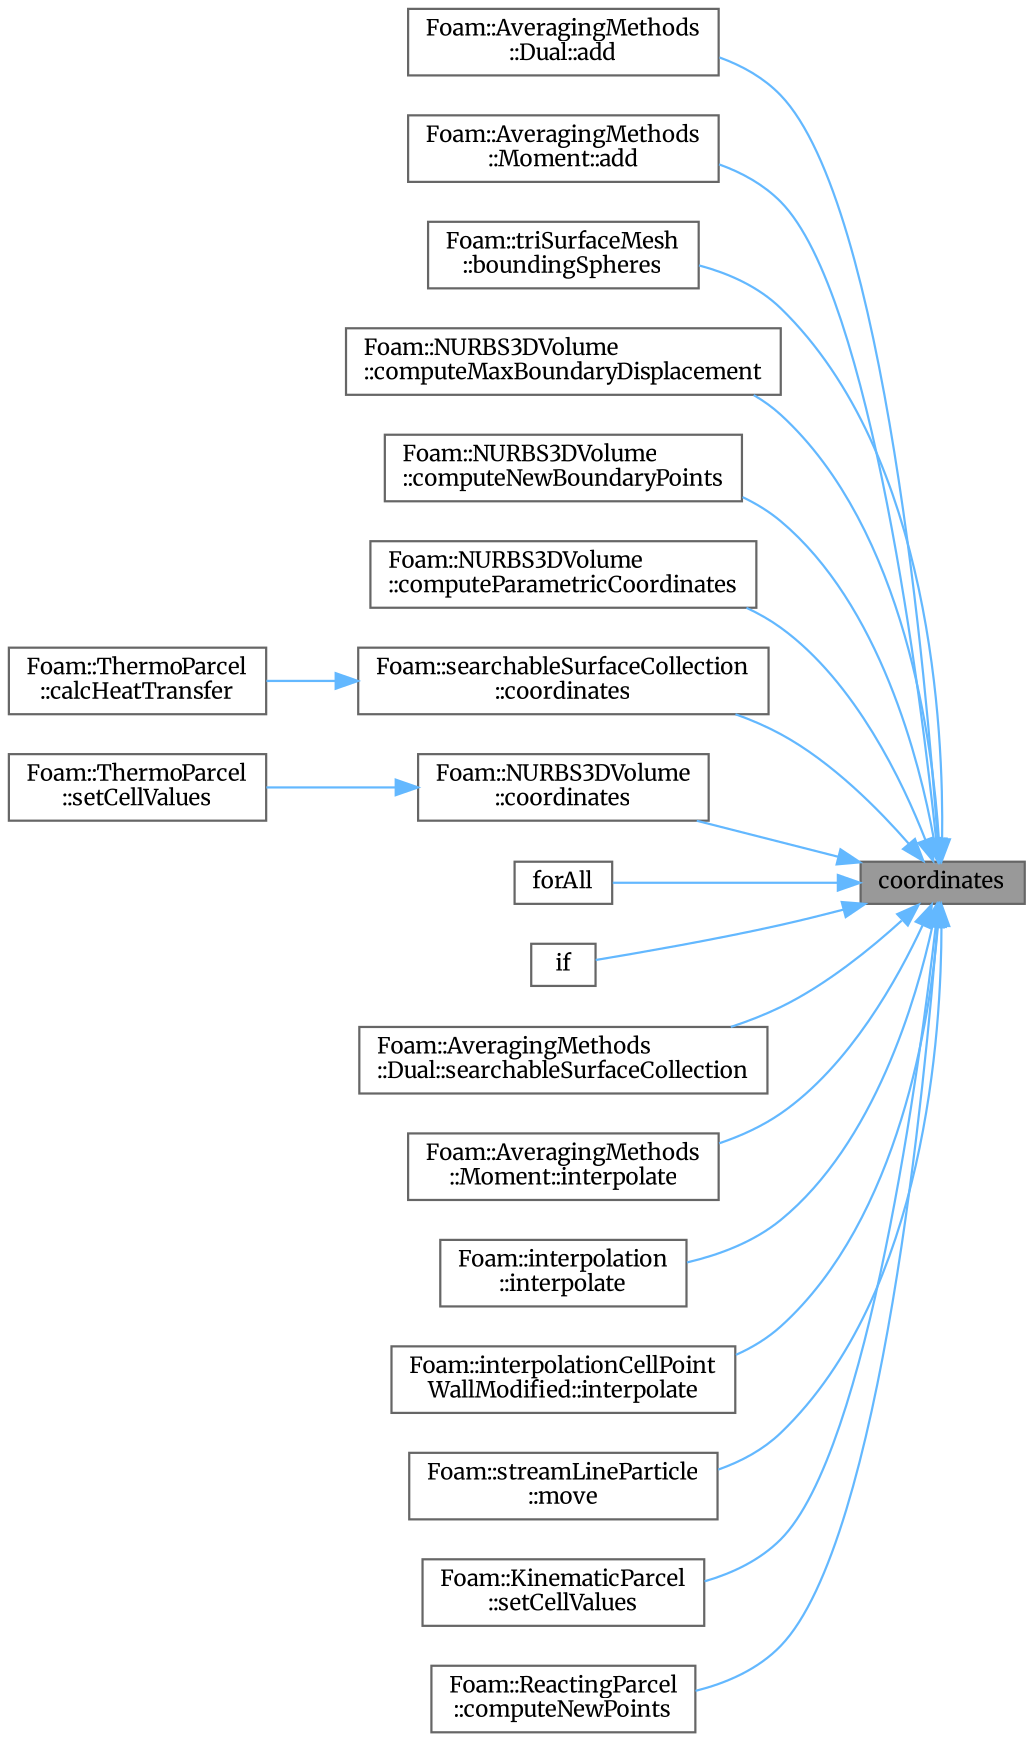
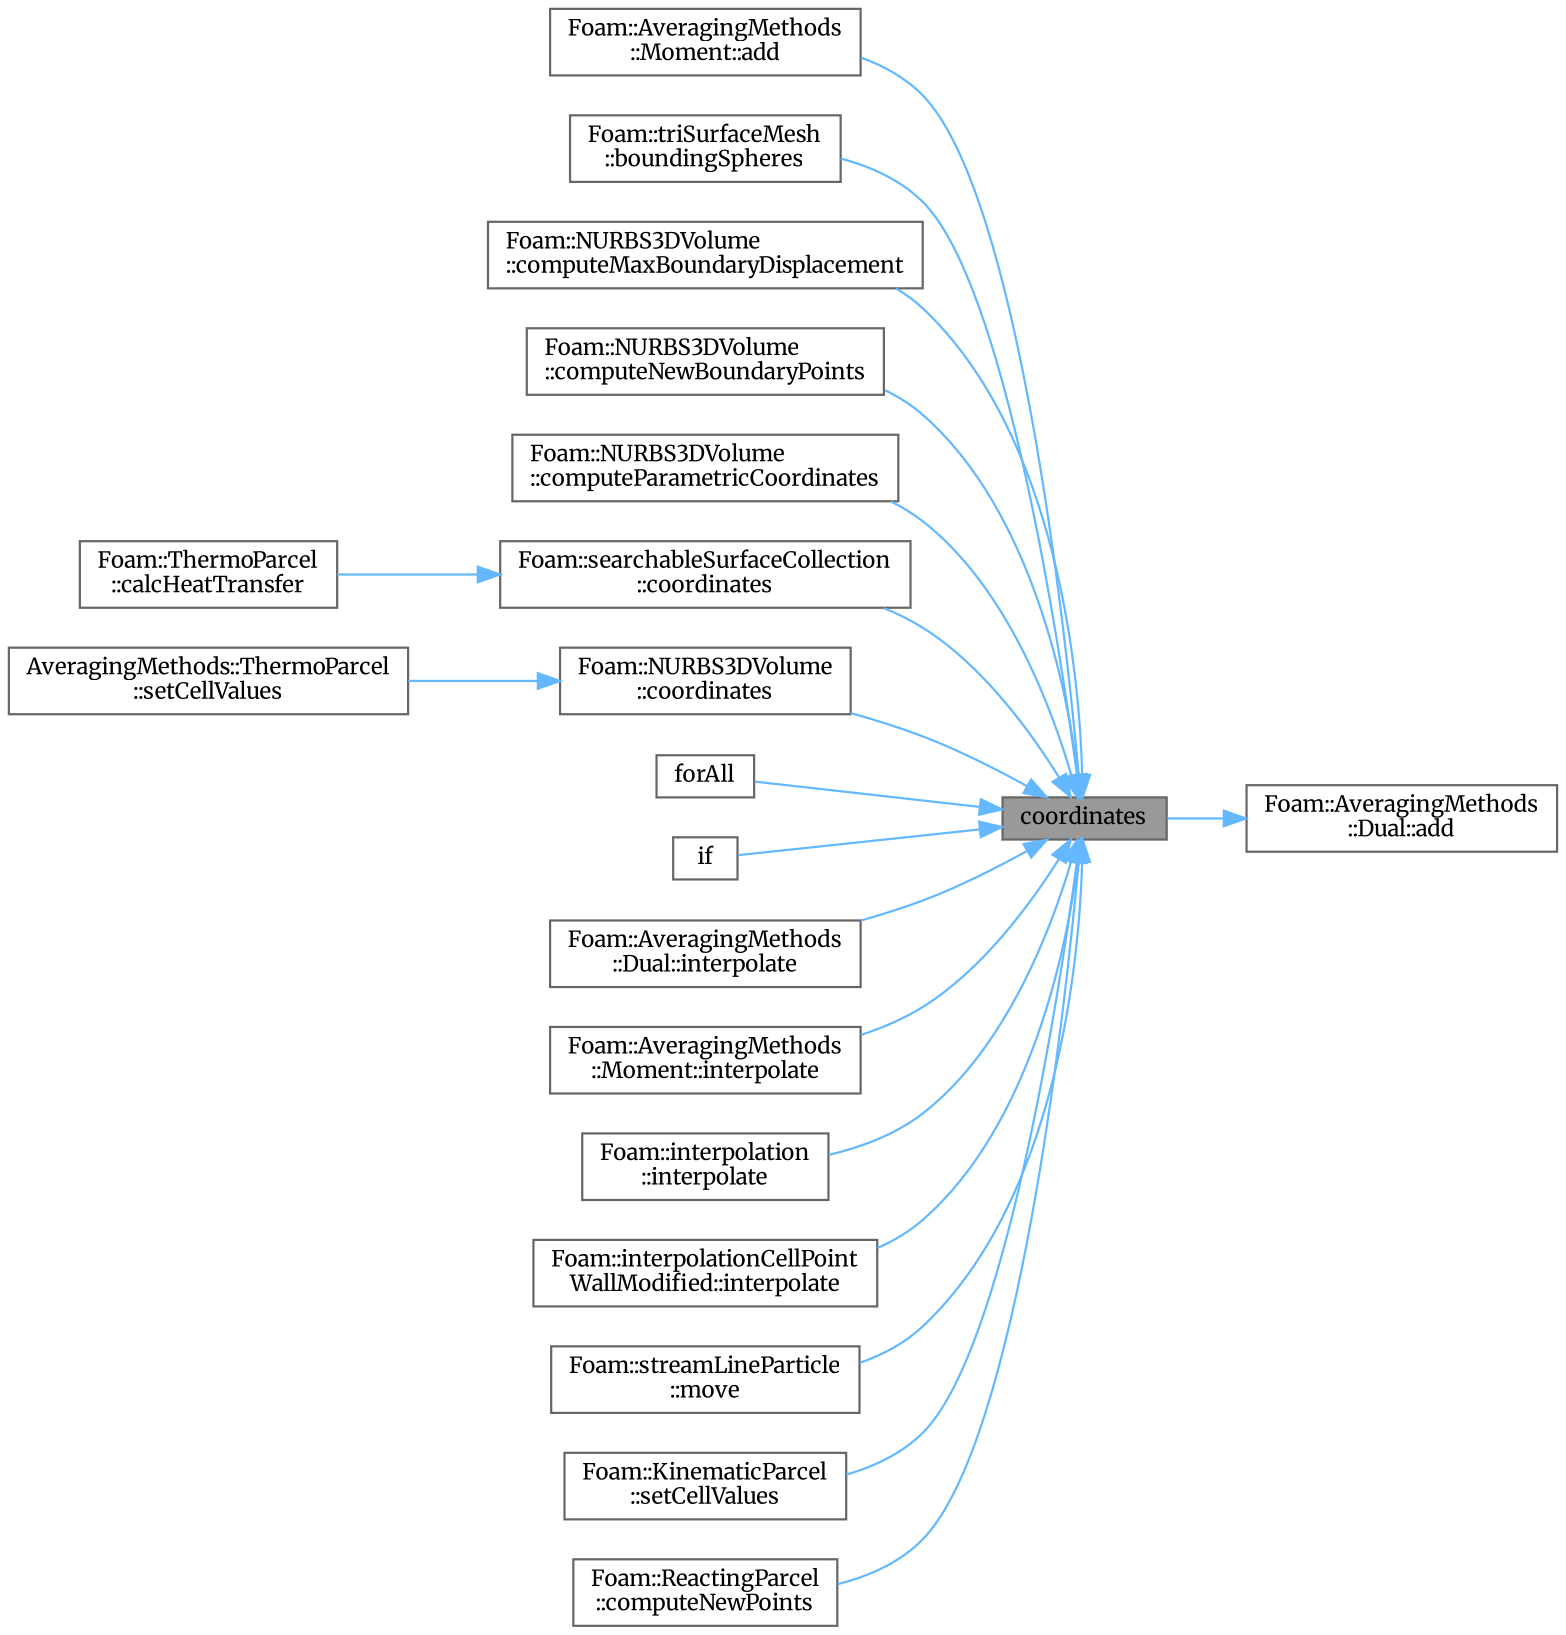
edge "Foam::AveragingMethods ::Dual::add" -> "coordinates": reversed
node "Foam::ThermoParcel ::setCellValues": label "Foam::ThermoParcel ::setCellValues" -> "AveragingMethods::ThermoParcel ::setCellValues"
node "Foam::AveragingMethods ::Dual::searchableSurfaceCollection": label "Foam::AveragingMethods ::Dual::searchableSurfaceCollection" -> "Foam::AveragingMethods ::Dual::interpolate"
